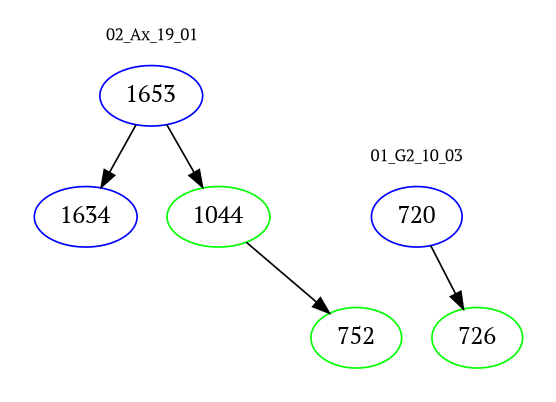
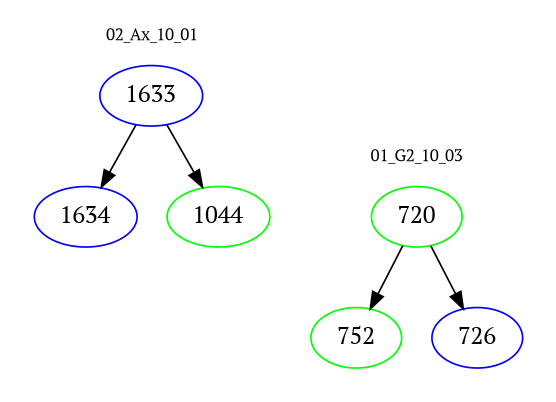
cluster "02_Ax_19_01": label "02_Ax_19_01" -> "02_Ax_10_01"
node "1653": label "1653" -> "1633"
node "720": color blue -> green
edge "1044" -> "752": now "720" -> "752"
node "726": color green -> blue
